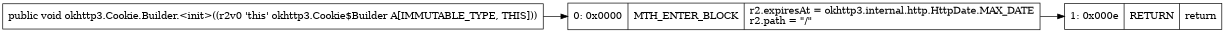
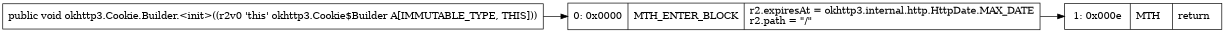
node "1: 0x000e": text "RETURN" -> "MTH"
